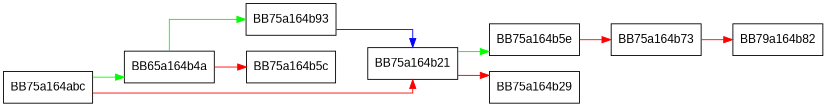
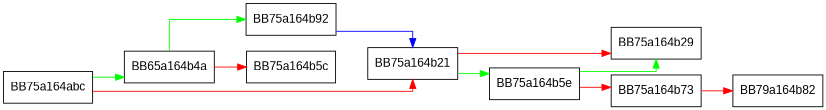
node "BB75a164b93": label "BB75a164b93" -> "BB75a164b92"
edge "BB75a164b5e" -> "BB75a164b29": added
